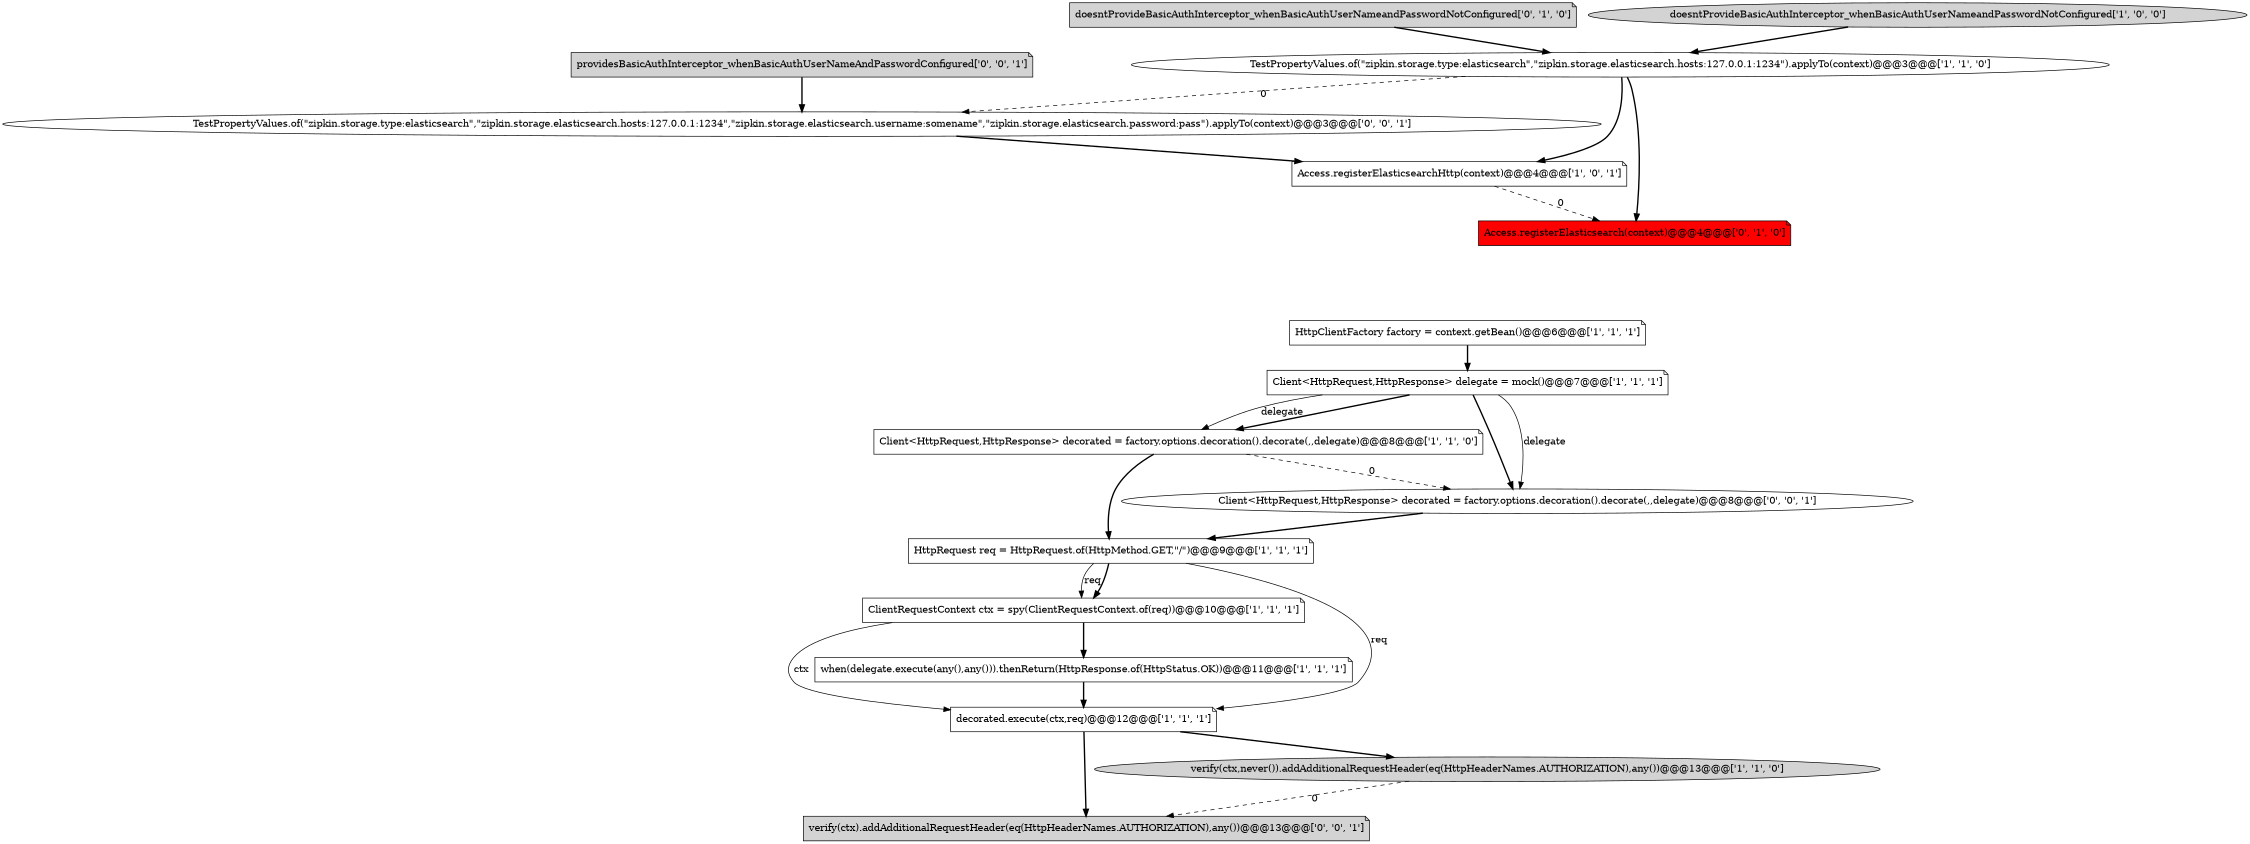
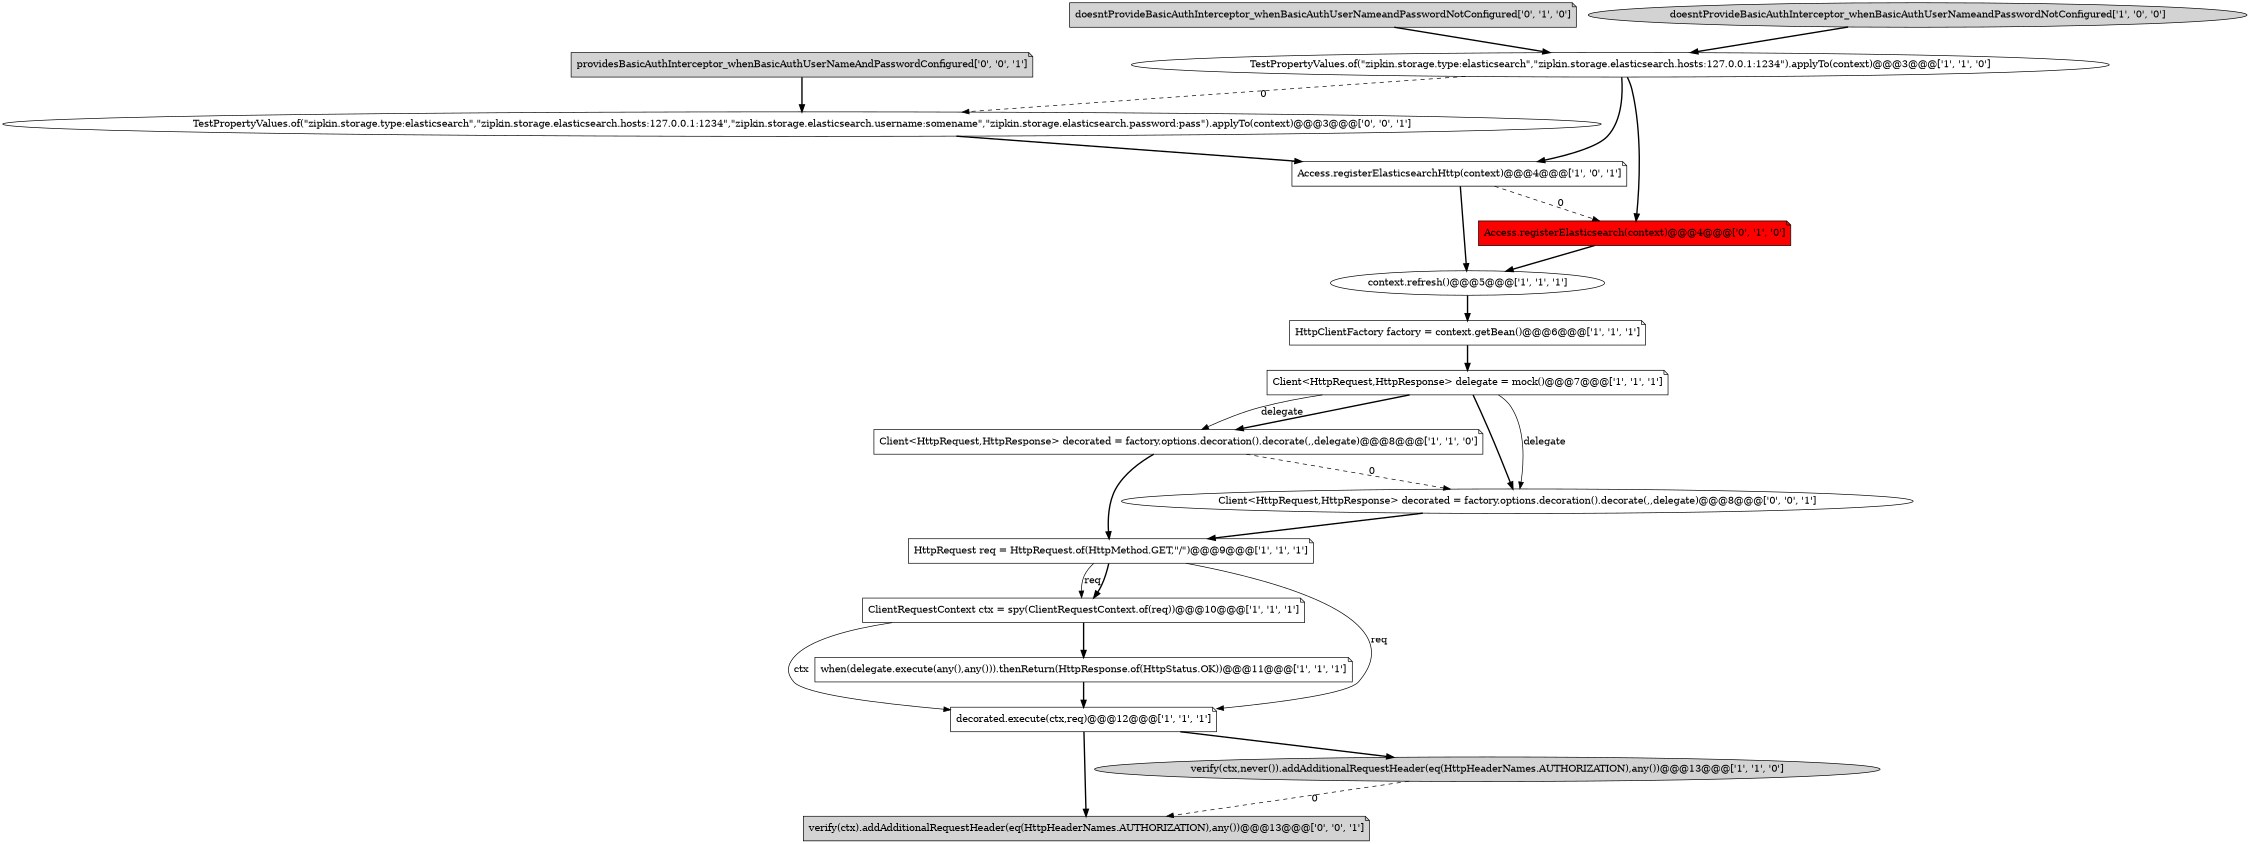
node "context.refresh()@@@5@@@['1', '1', '1']": added
